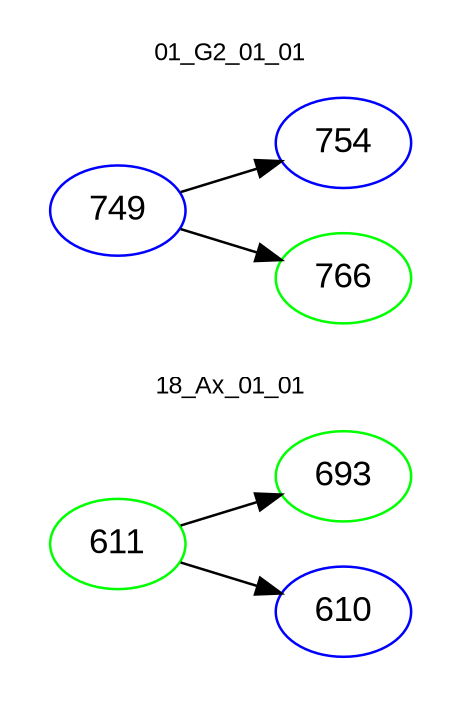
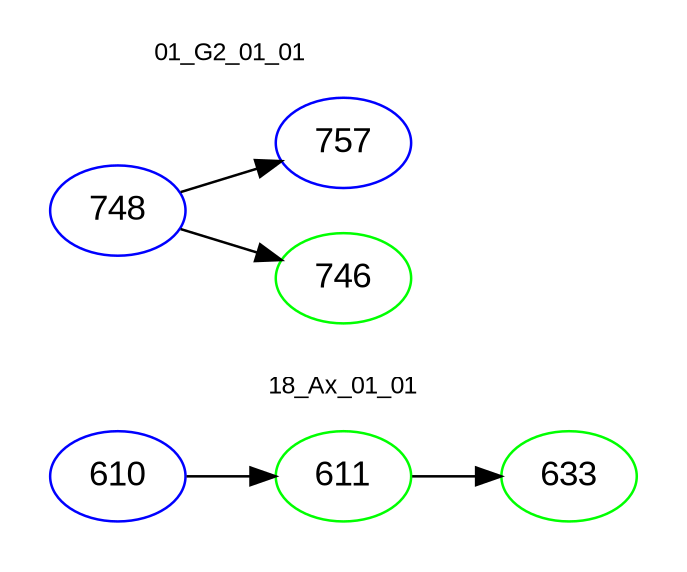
node "754": label "754" -> "757"
node "749": label "749" -> "748"
node "766": label "766" -> "746"
node "693": label "693" -> "633"
edge "611" -> "610": reversed
